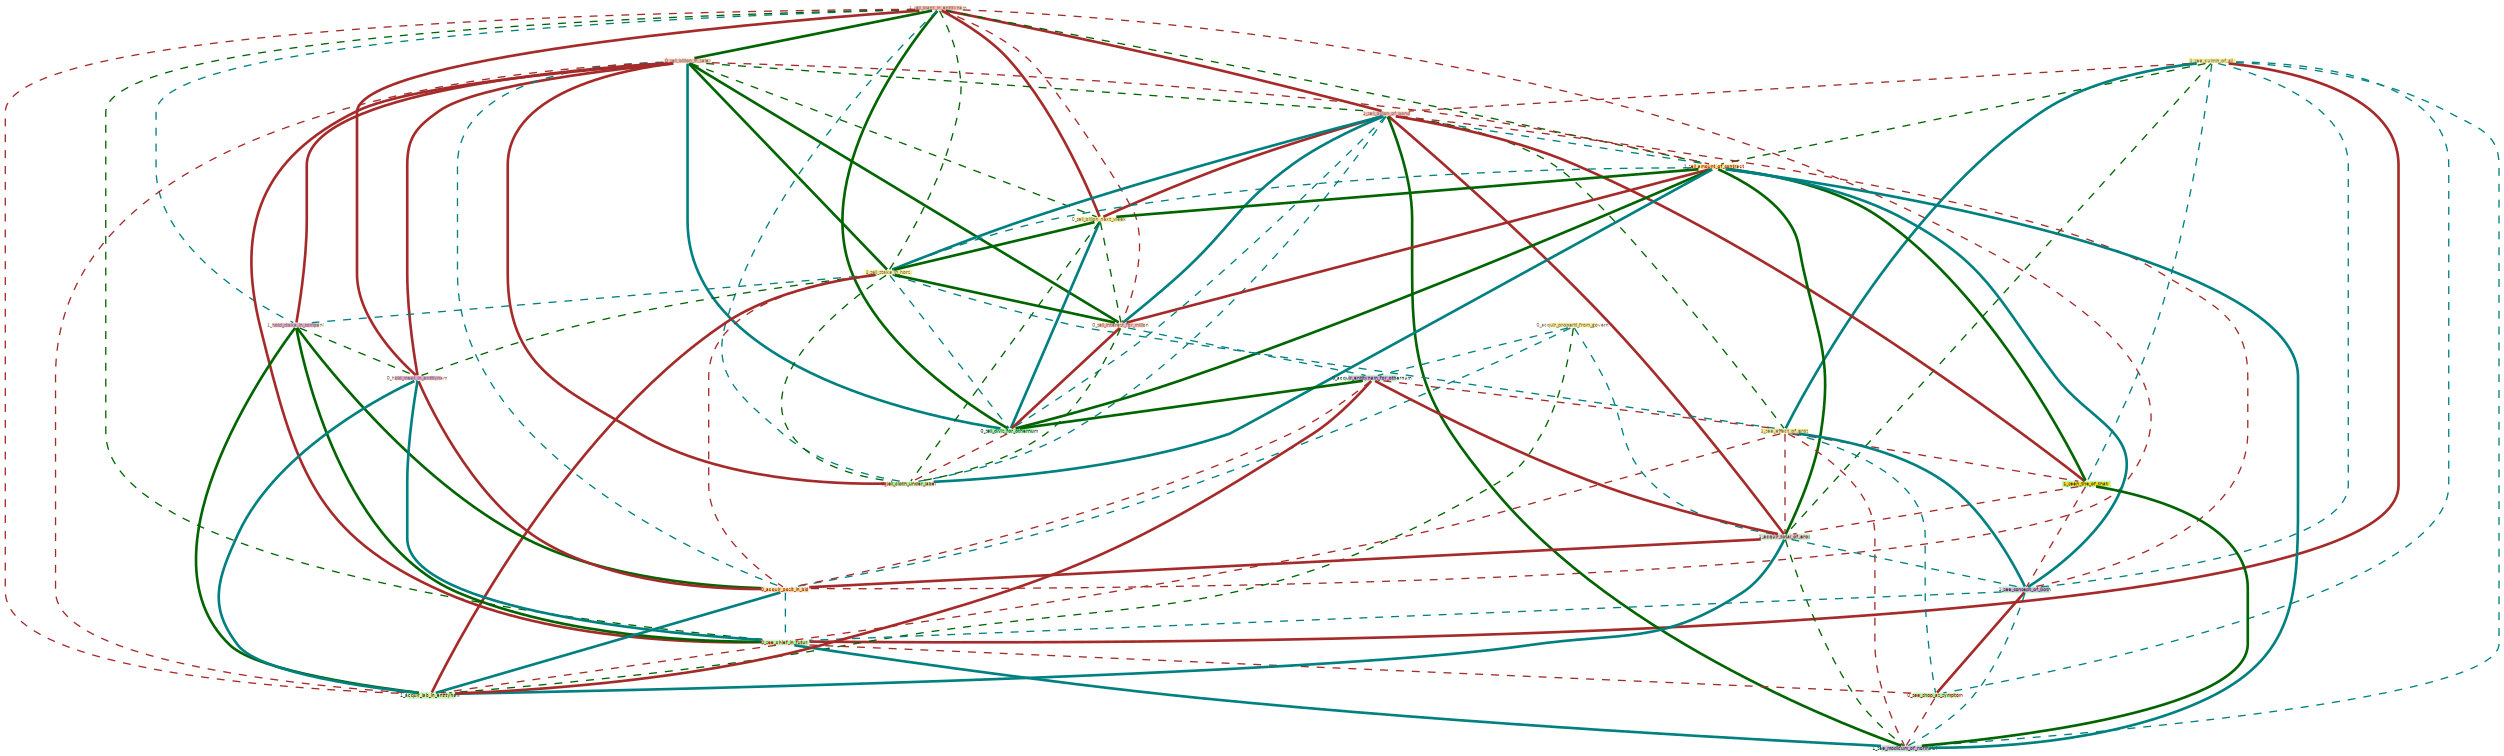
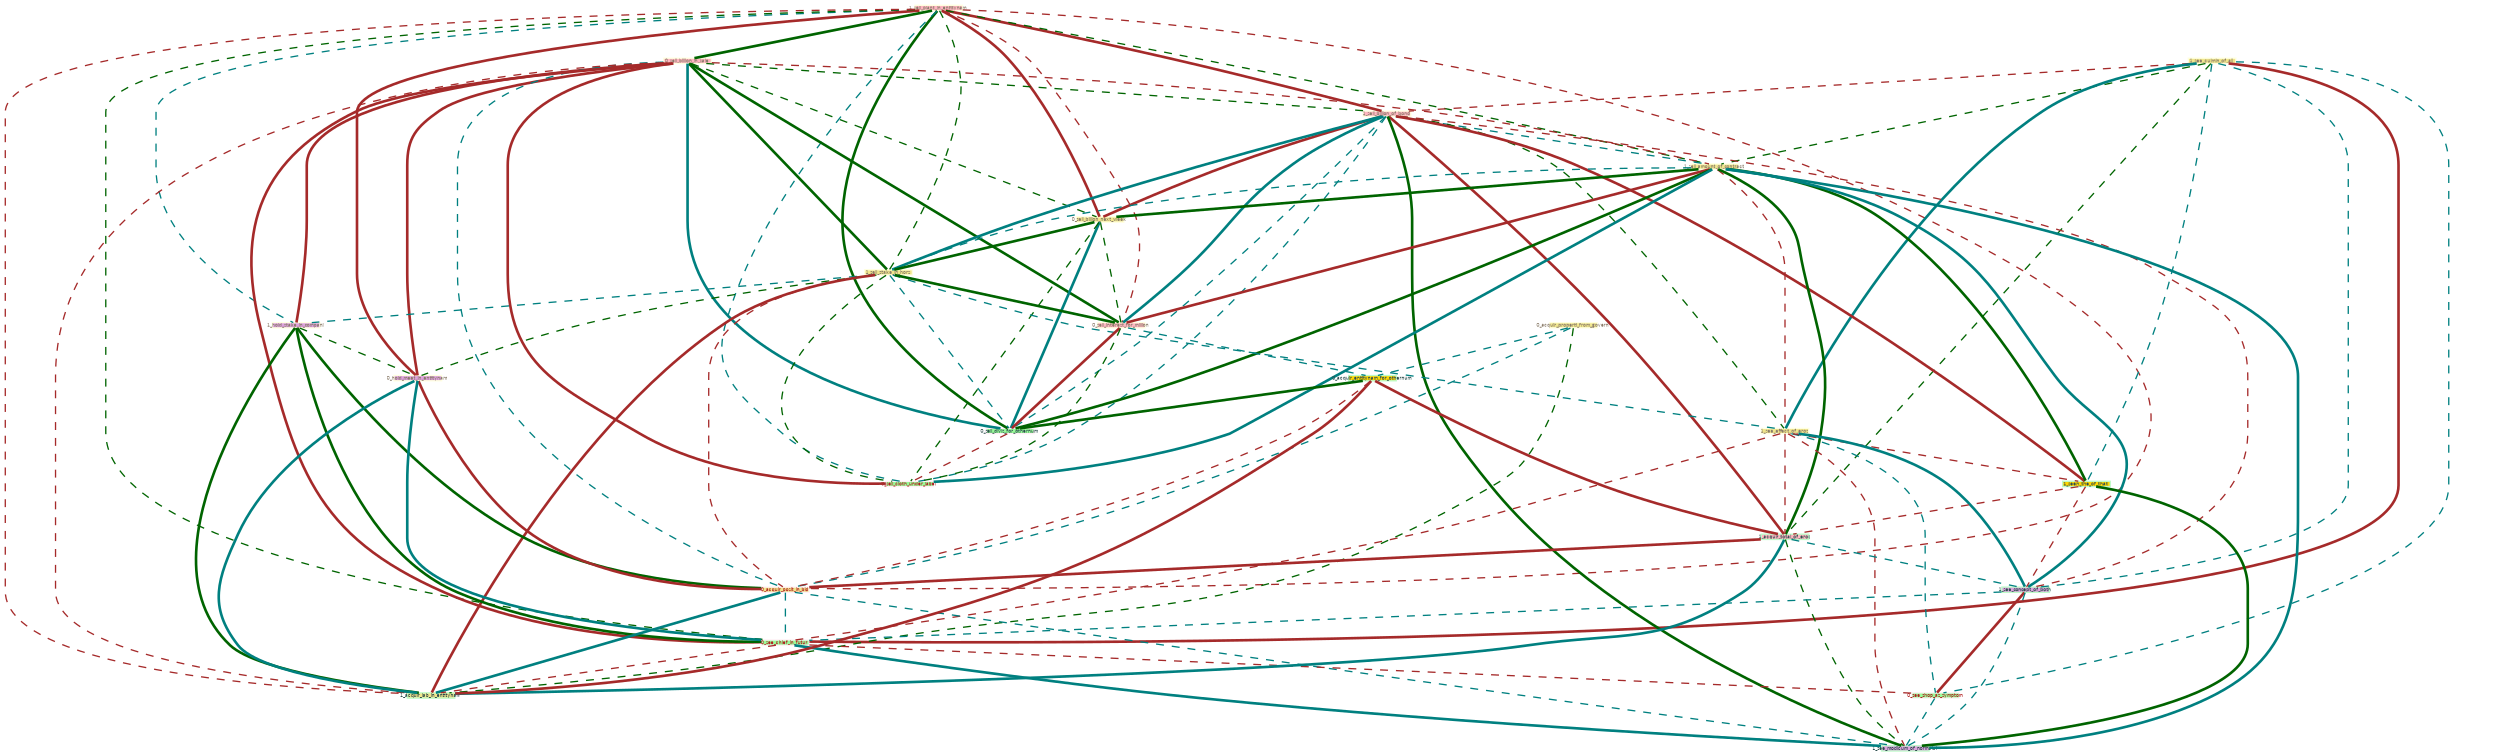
node "1_sell_amount_of_contract": fontcolor #b22222 -> #8b7d6b
node "0_acquir_entitynam_for_othernum": fillcolor plum -> gold
edge "0_acquir_entitynam_for_othernum" -- "1_see_effect_of_eros": now "1_sell_amount_of_contract" -- "1_see_effect_of_eros"
edge "0_acquir_properti_from_govern" -- "1_acquir_total_of_eros": removed
edge "1_see_culmin_of_all" -- "1_see_modicum_of_normalci": now "0_acquir_posit_in_bid" -- "1_see_modicum_of_normalci"
edge "0_see_shop_as_symptom" -- "1_see_modicum_of_normalci": color brown -> teal
